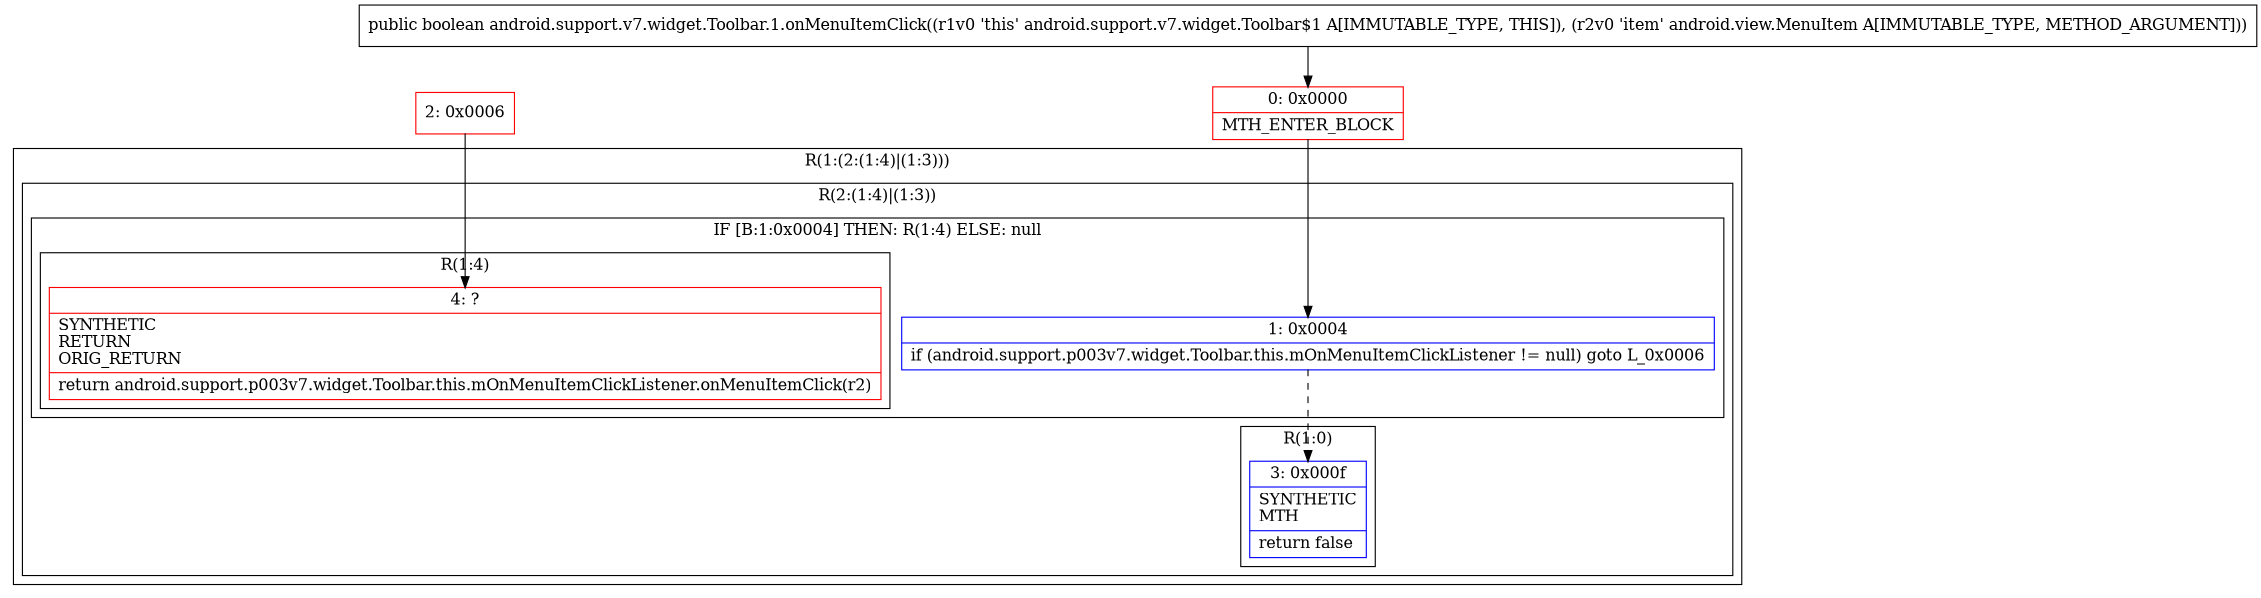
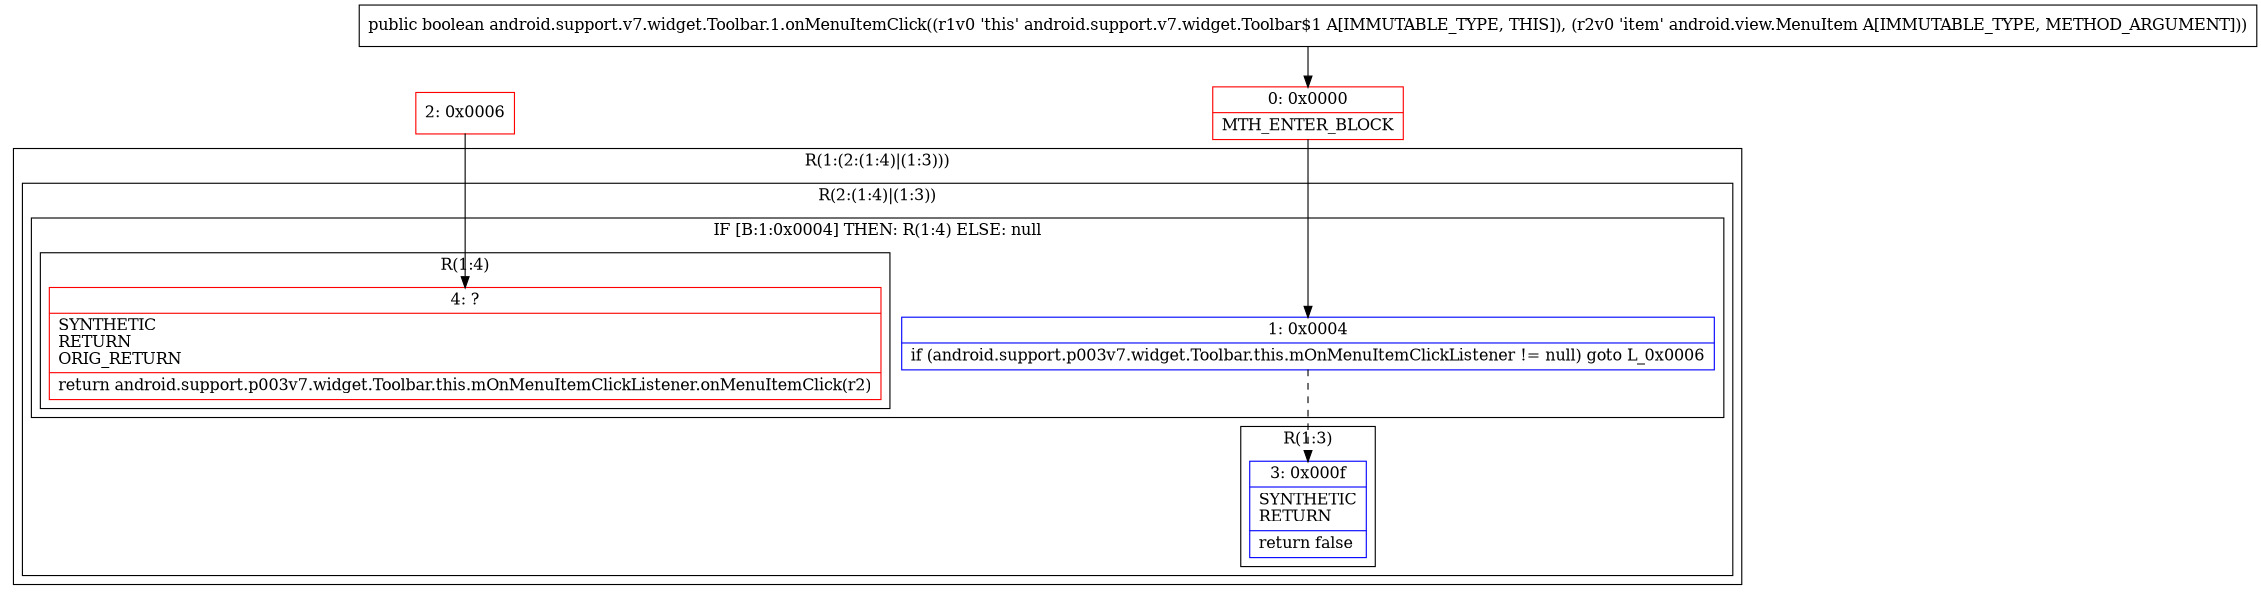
cluster "R(1:0)": label "R(1:0)" -> "R(1:3)"
node "3: 0x000f": text "MTH" -> "RETURN"
